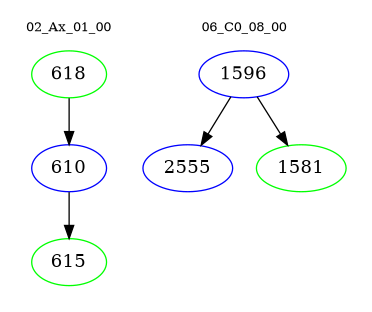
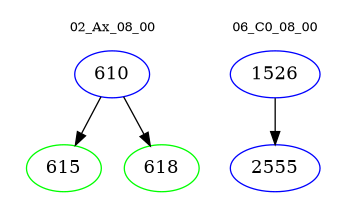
cluster "02_Ax_01_00": label "02_Ax_01_00" -> "02_Ax_08_00"
node "1596": label "1596" -> "1526"
edge "618" -> "610": reversed
node "1581": removed
